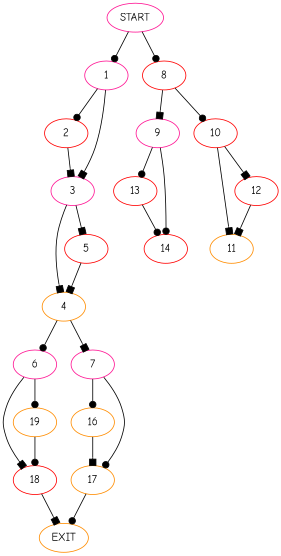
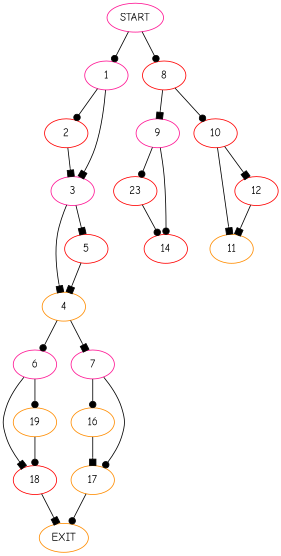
node "13": label "13" -> "23"
